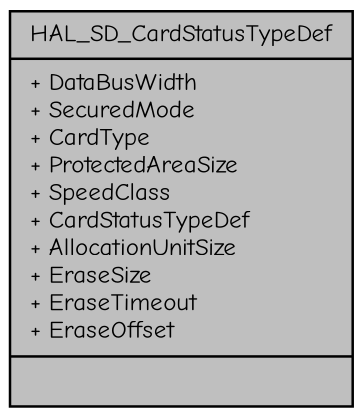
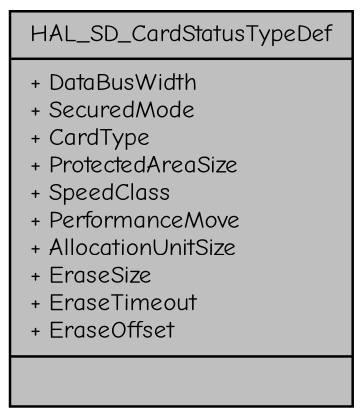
node "HAL_SD_CardStatusTypeDef": text "+ CardStatusTypeDef" -> "+ PerformanceMove"
